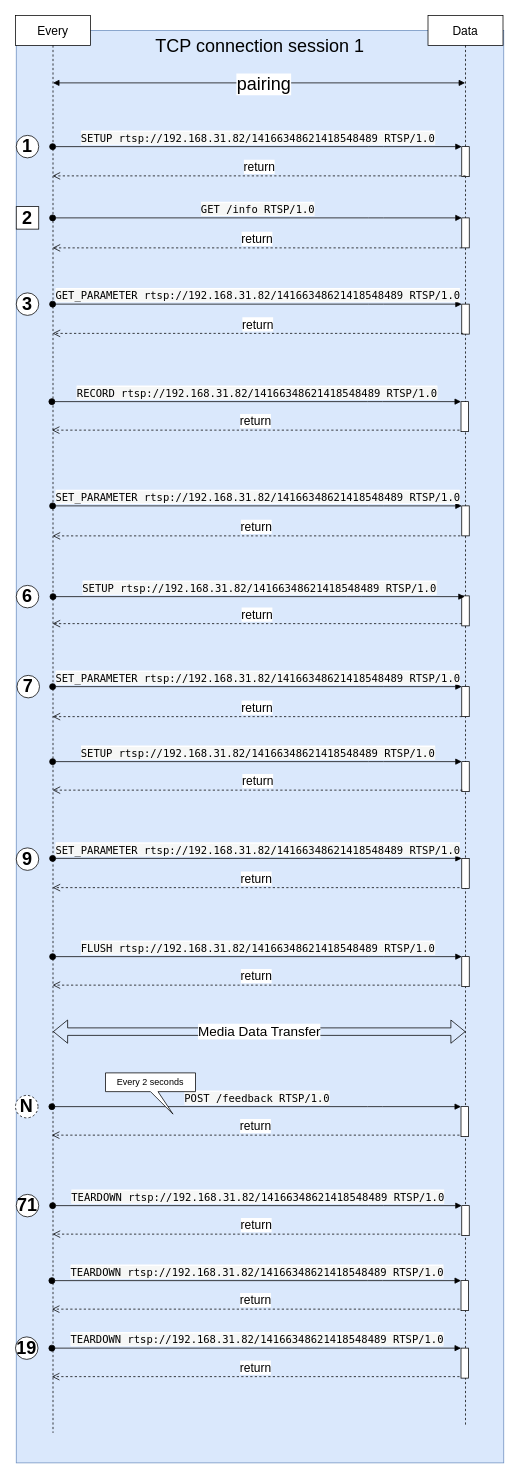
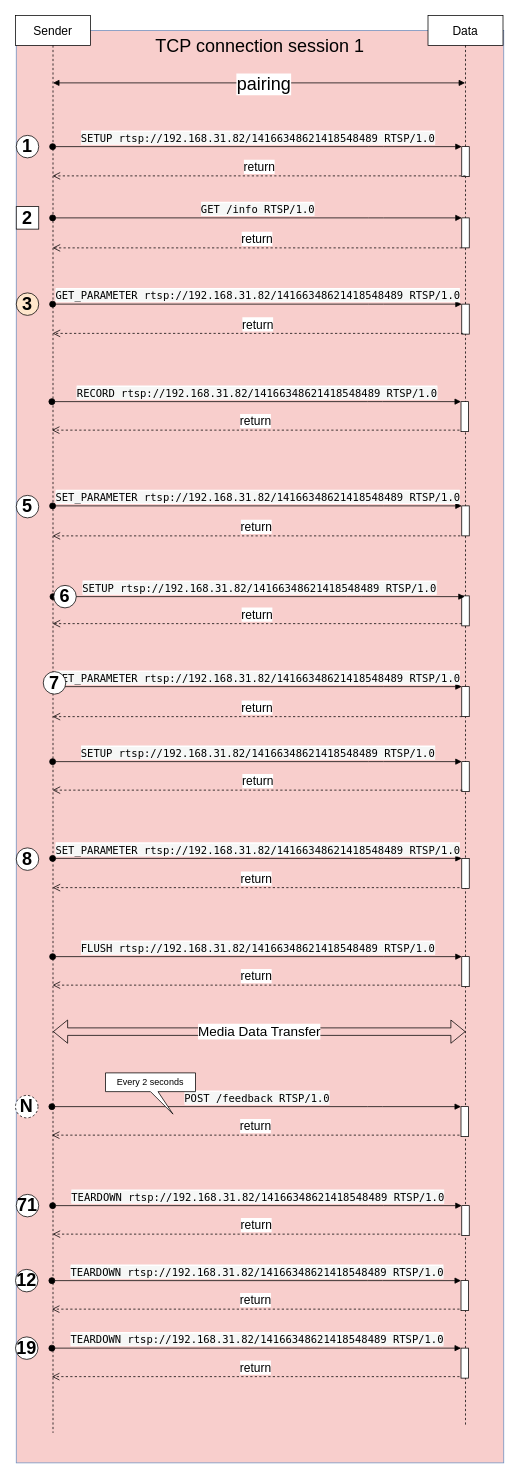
node "Every": label "Every" -> "Sender"
node "3": fillcolor #ffffff -> #ffe6cc
node "5": added
node "6": moved (27, 597) -> (65, 597)
node "7": moved (28, 687) -> (54, 683)
node "TCP connection session 1": fillcolor #dae8fc -> #f8cecc
node "9": label "9" -> "8"
node "12": added
